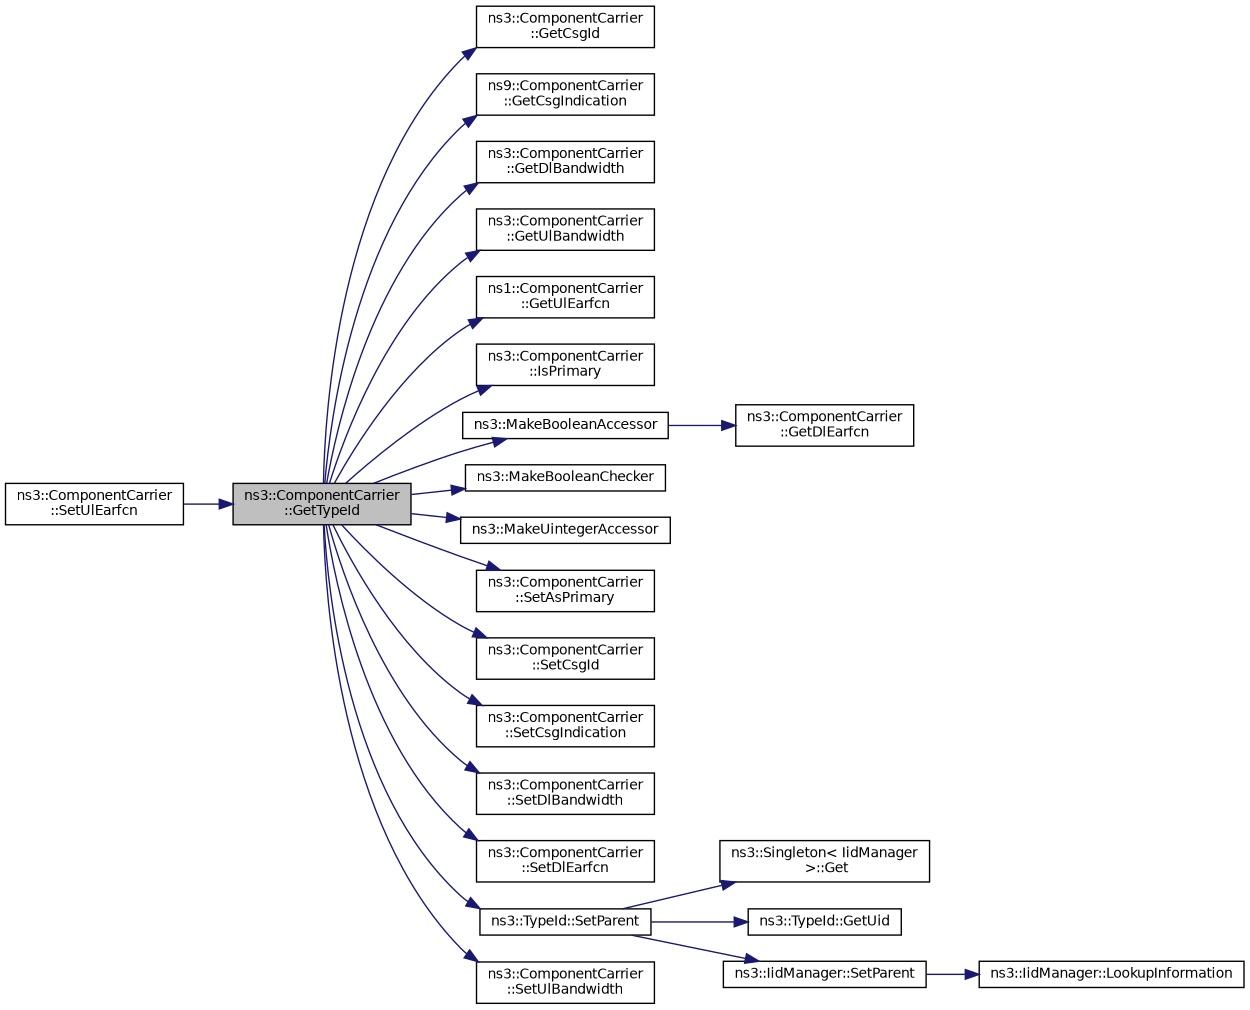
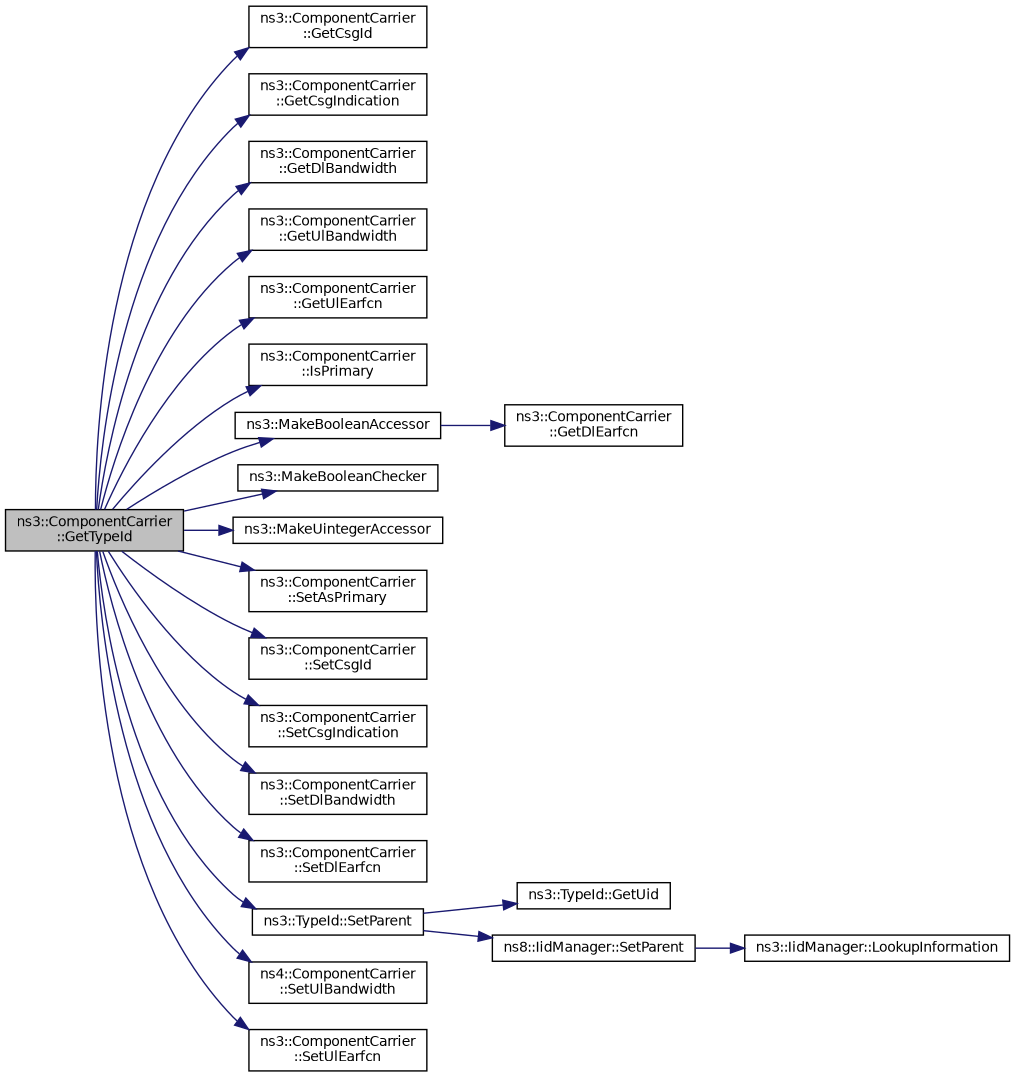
node "ns9::ComponentCarrier ::GetCsgIndication": label "ns9::ComponentCarrier ::GetCsgIndication" -> "ns3::ComponentCarrier ::GetCsgIndication"
node "ns1::ComponentCarrier ::GetUlEarfcn": label "ns1::ComponentCarrier ::GetUlEarfcn" -> "ns3::ComponentCarrier ::GetUlEarfcn"
edge "ns3::ComponentCarrier ::SetUlEarfcn" -> "ns3::ComponentCarrier ::GetTypeId": reversed
node "ns3::Singleton< IidManager >::Get": removed
node "ns3::IidManager::SetParent": label "ns3::IidManager::SetParent" -> "ns8::IidManager::SetParent"
node "ns3::ComponentCarrier ::SetUlBandwidth": label "ns3::ComponentCarrier ::SetUlBandwidth" -> "ns4::ComponentCarrier ::SetUlBandwidth"
